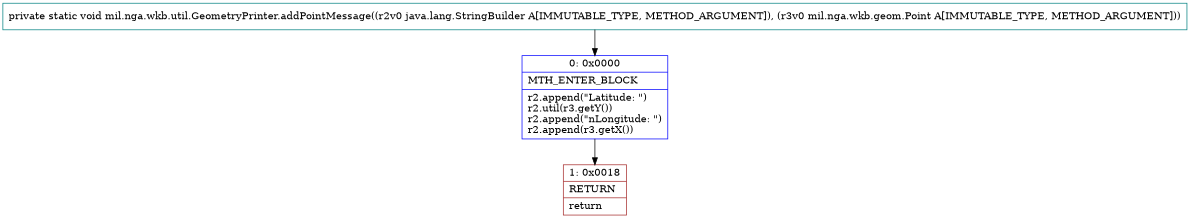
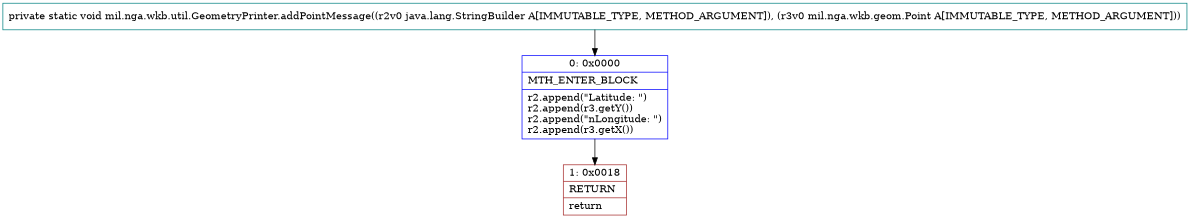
node "0: 0x0000": text "r2.util(r3.getY())" -> "r2.append(r3.getY())"
